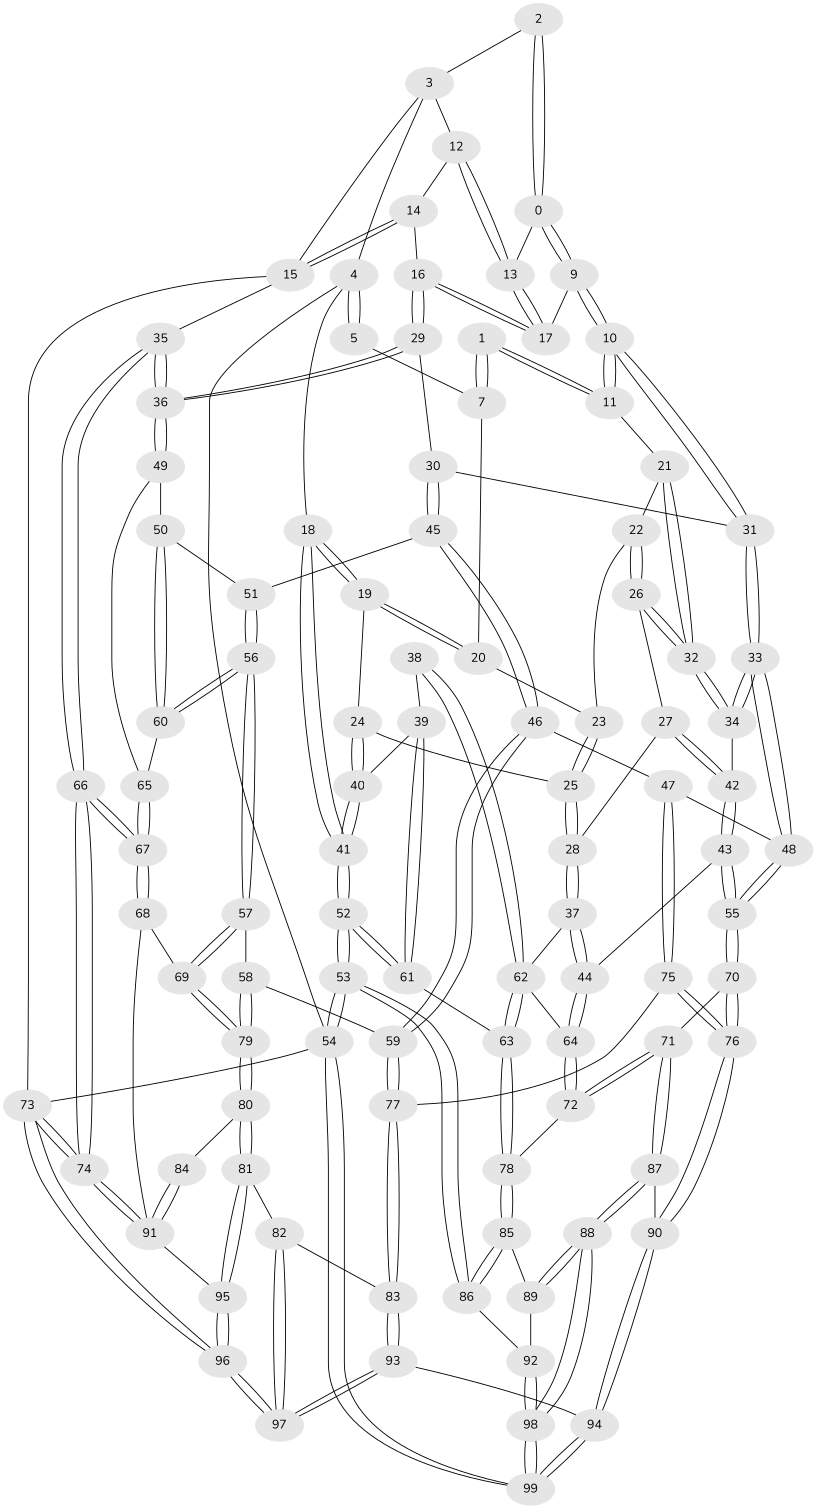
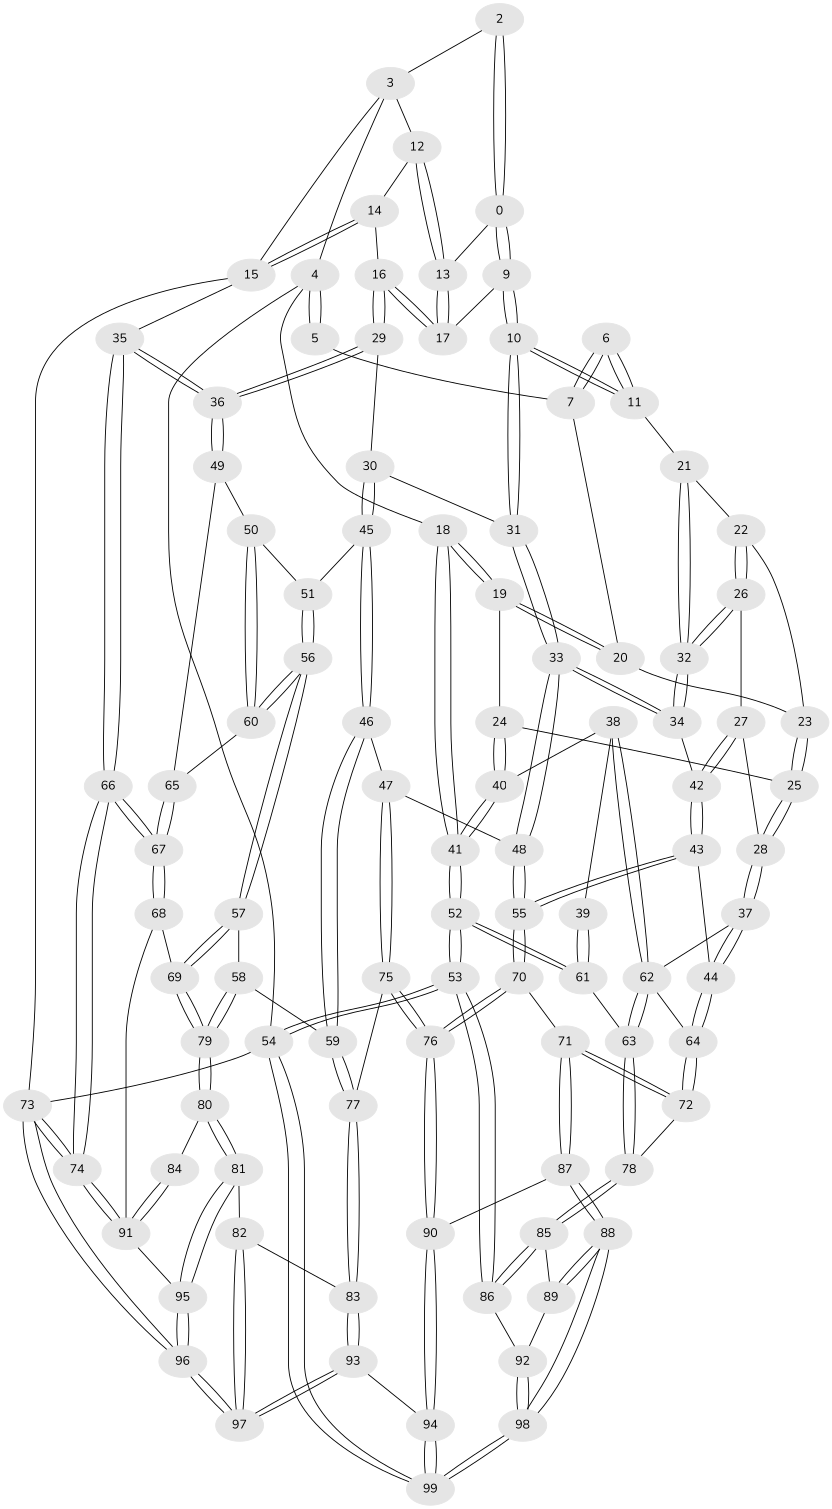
node "1": label "1" -> "6"
edge "39" -- "40": now "38" -- "40"
